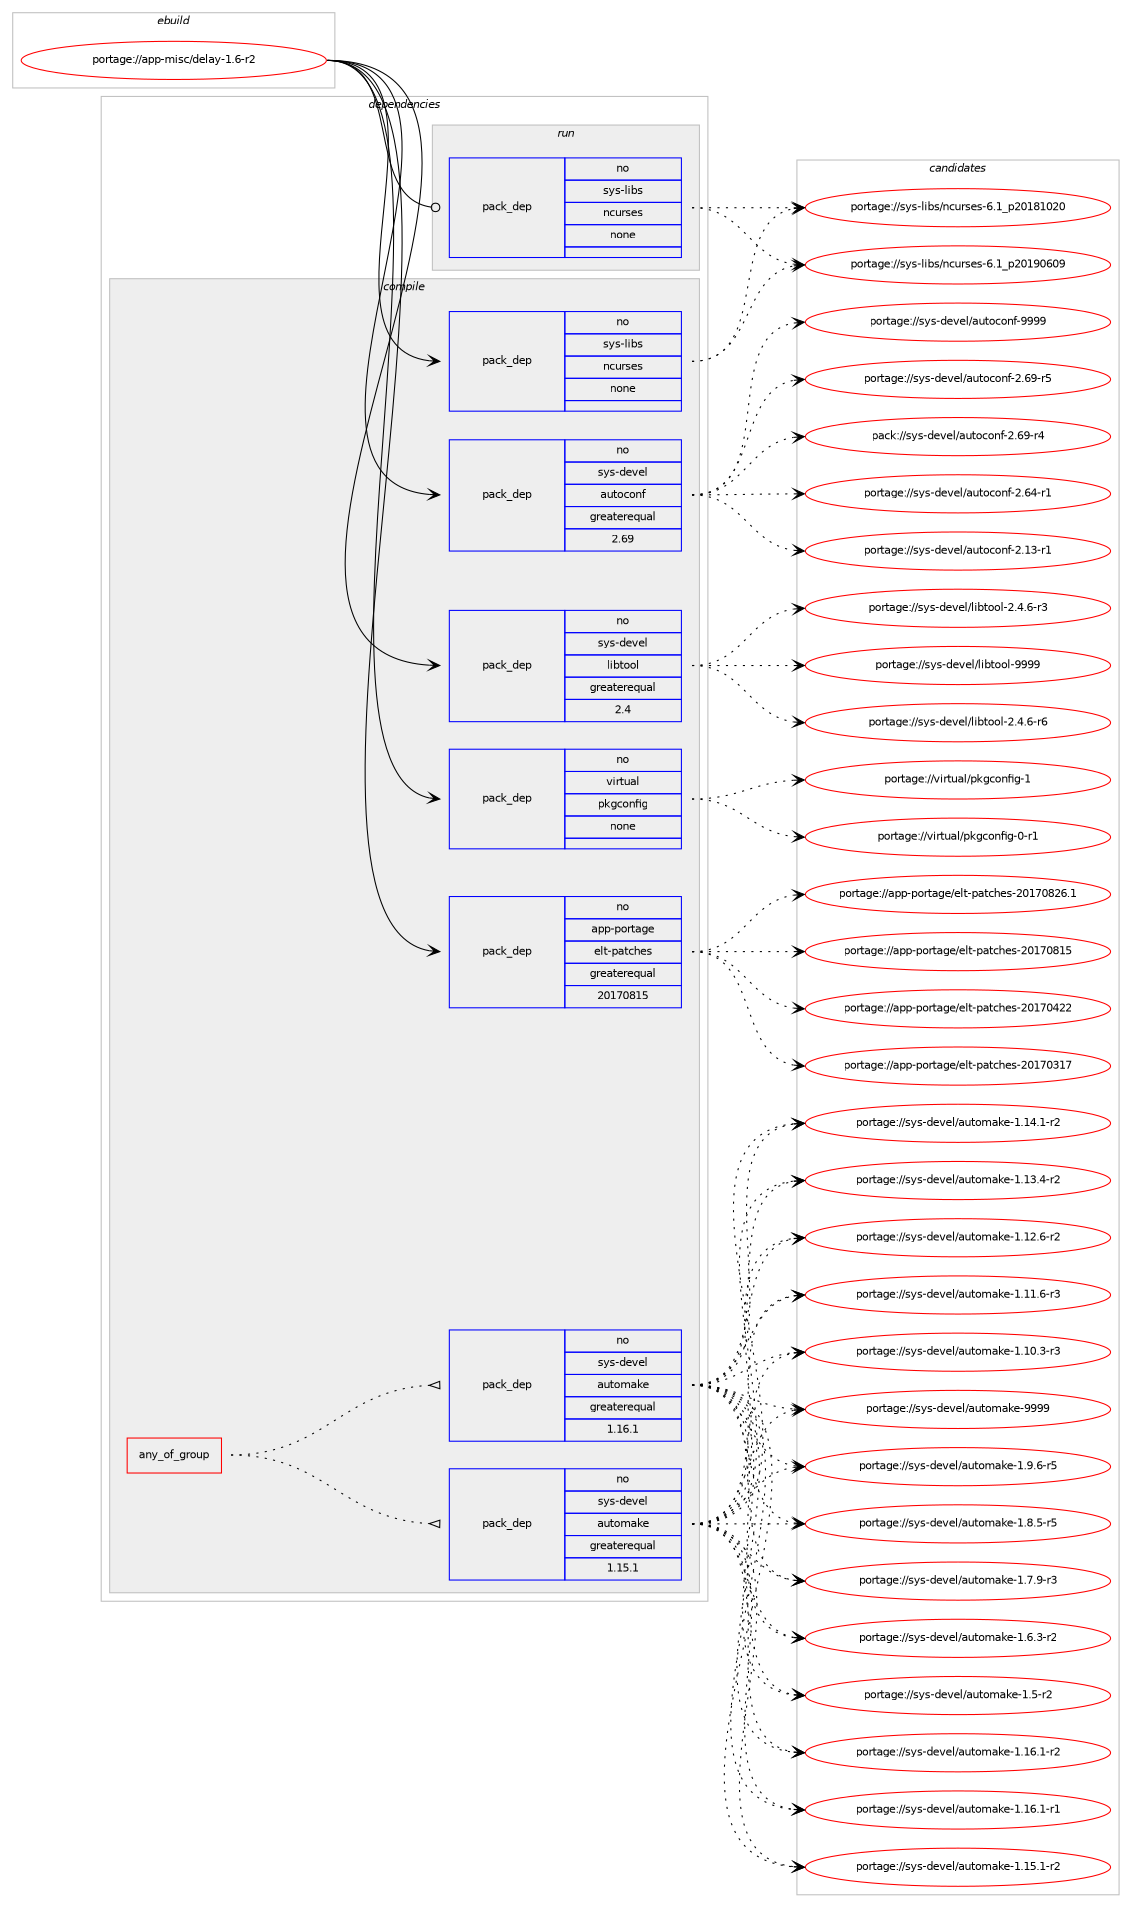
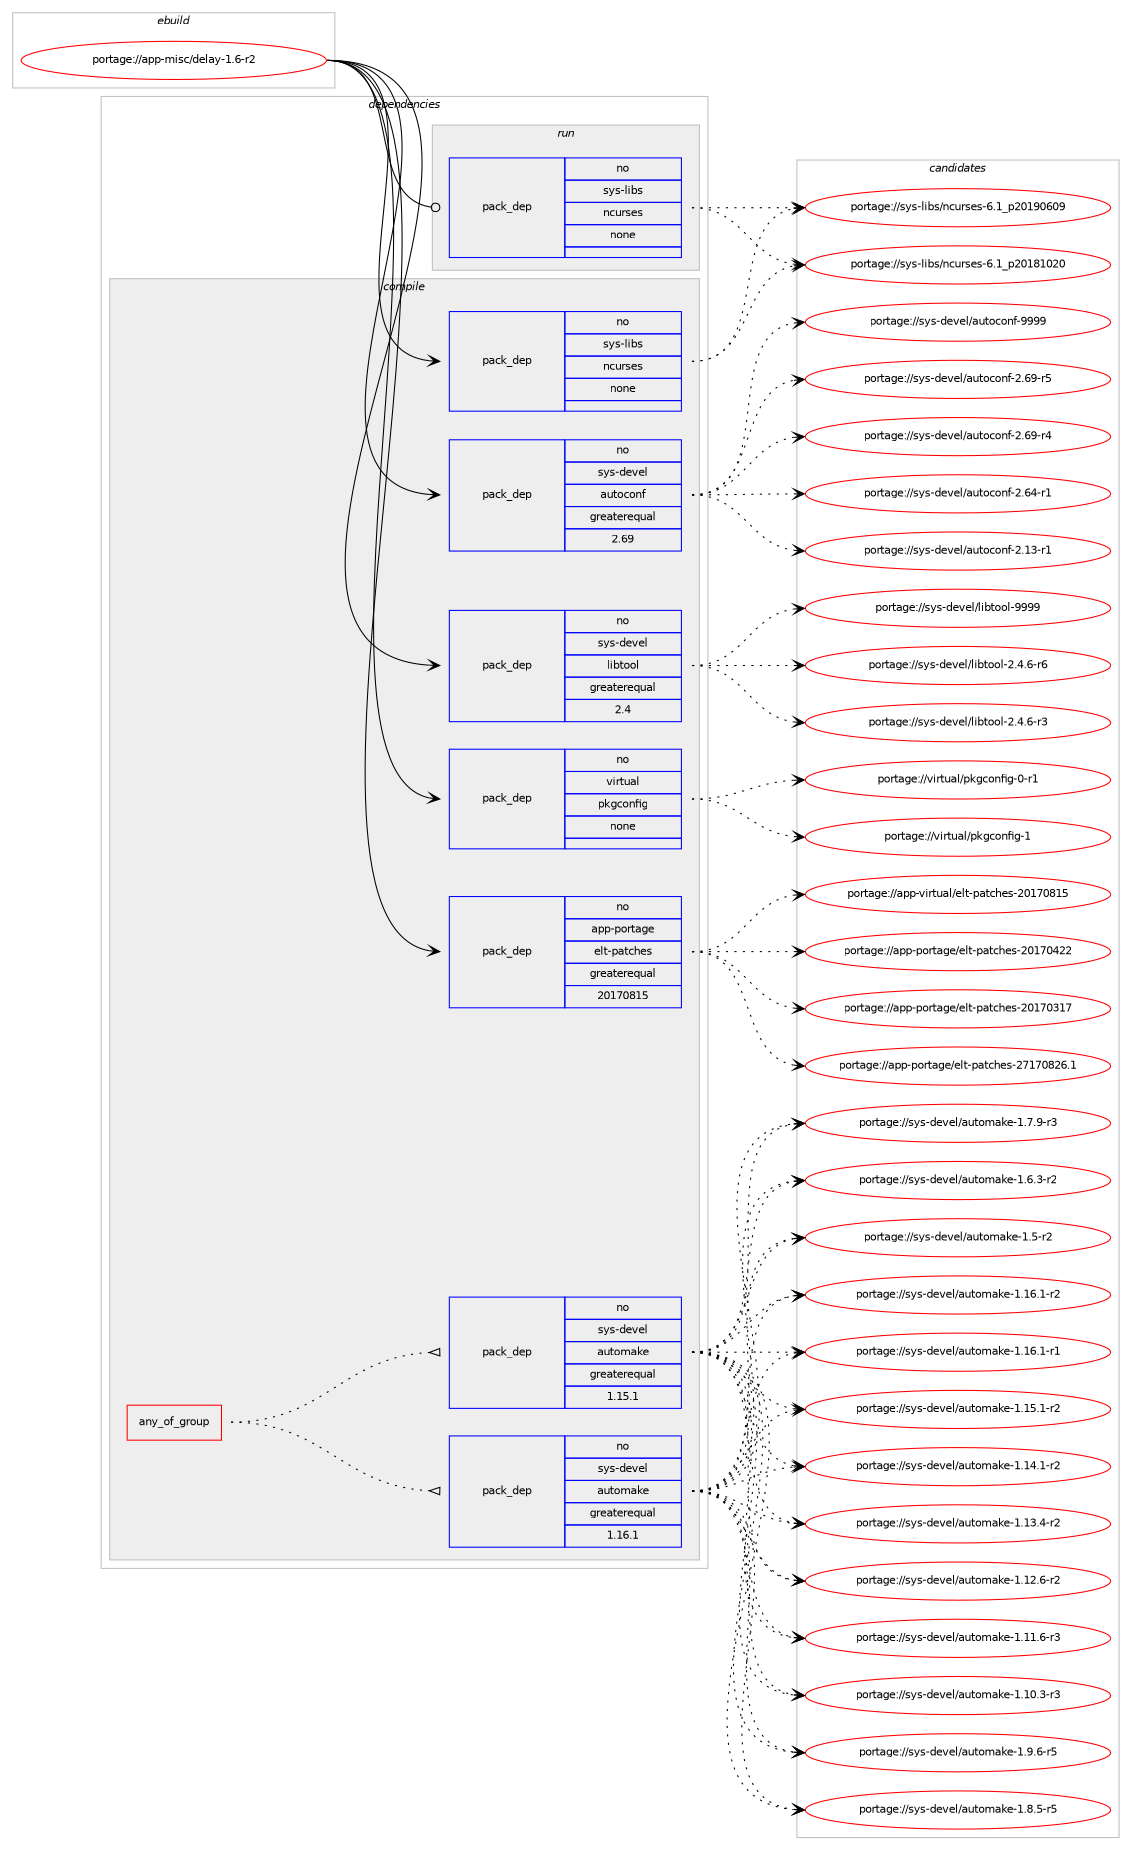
node "pack://sys-devel/autoconf-2.69-r4": label "pack://sys-devel/autoconf-2.69-r4" -> "portage://sys-devel/autoconf-2.69-r4"
node "portage://app-portage/elt-patches-20170826.1": label "portage://app-portage/elt-patches-20170826.1" -> "portage://app-portage/elt-patches-27170826.1"
node "portage://app-portage/elt-patches-20170815": label "portage://app-portage/elt-patches-20170815" -> "portage://app-virtual/elt-patches-20170815"
node "portage://sys-devel/automake-9999": removed
